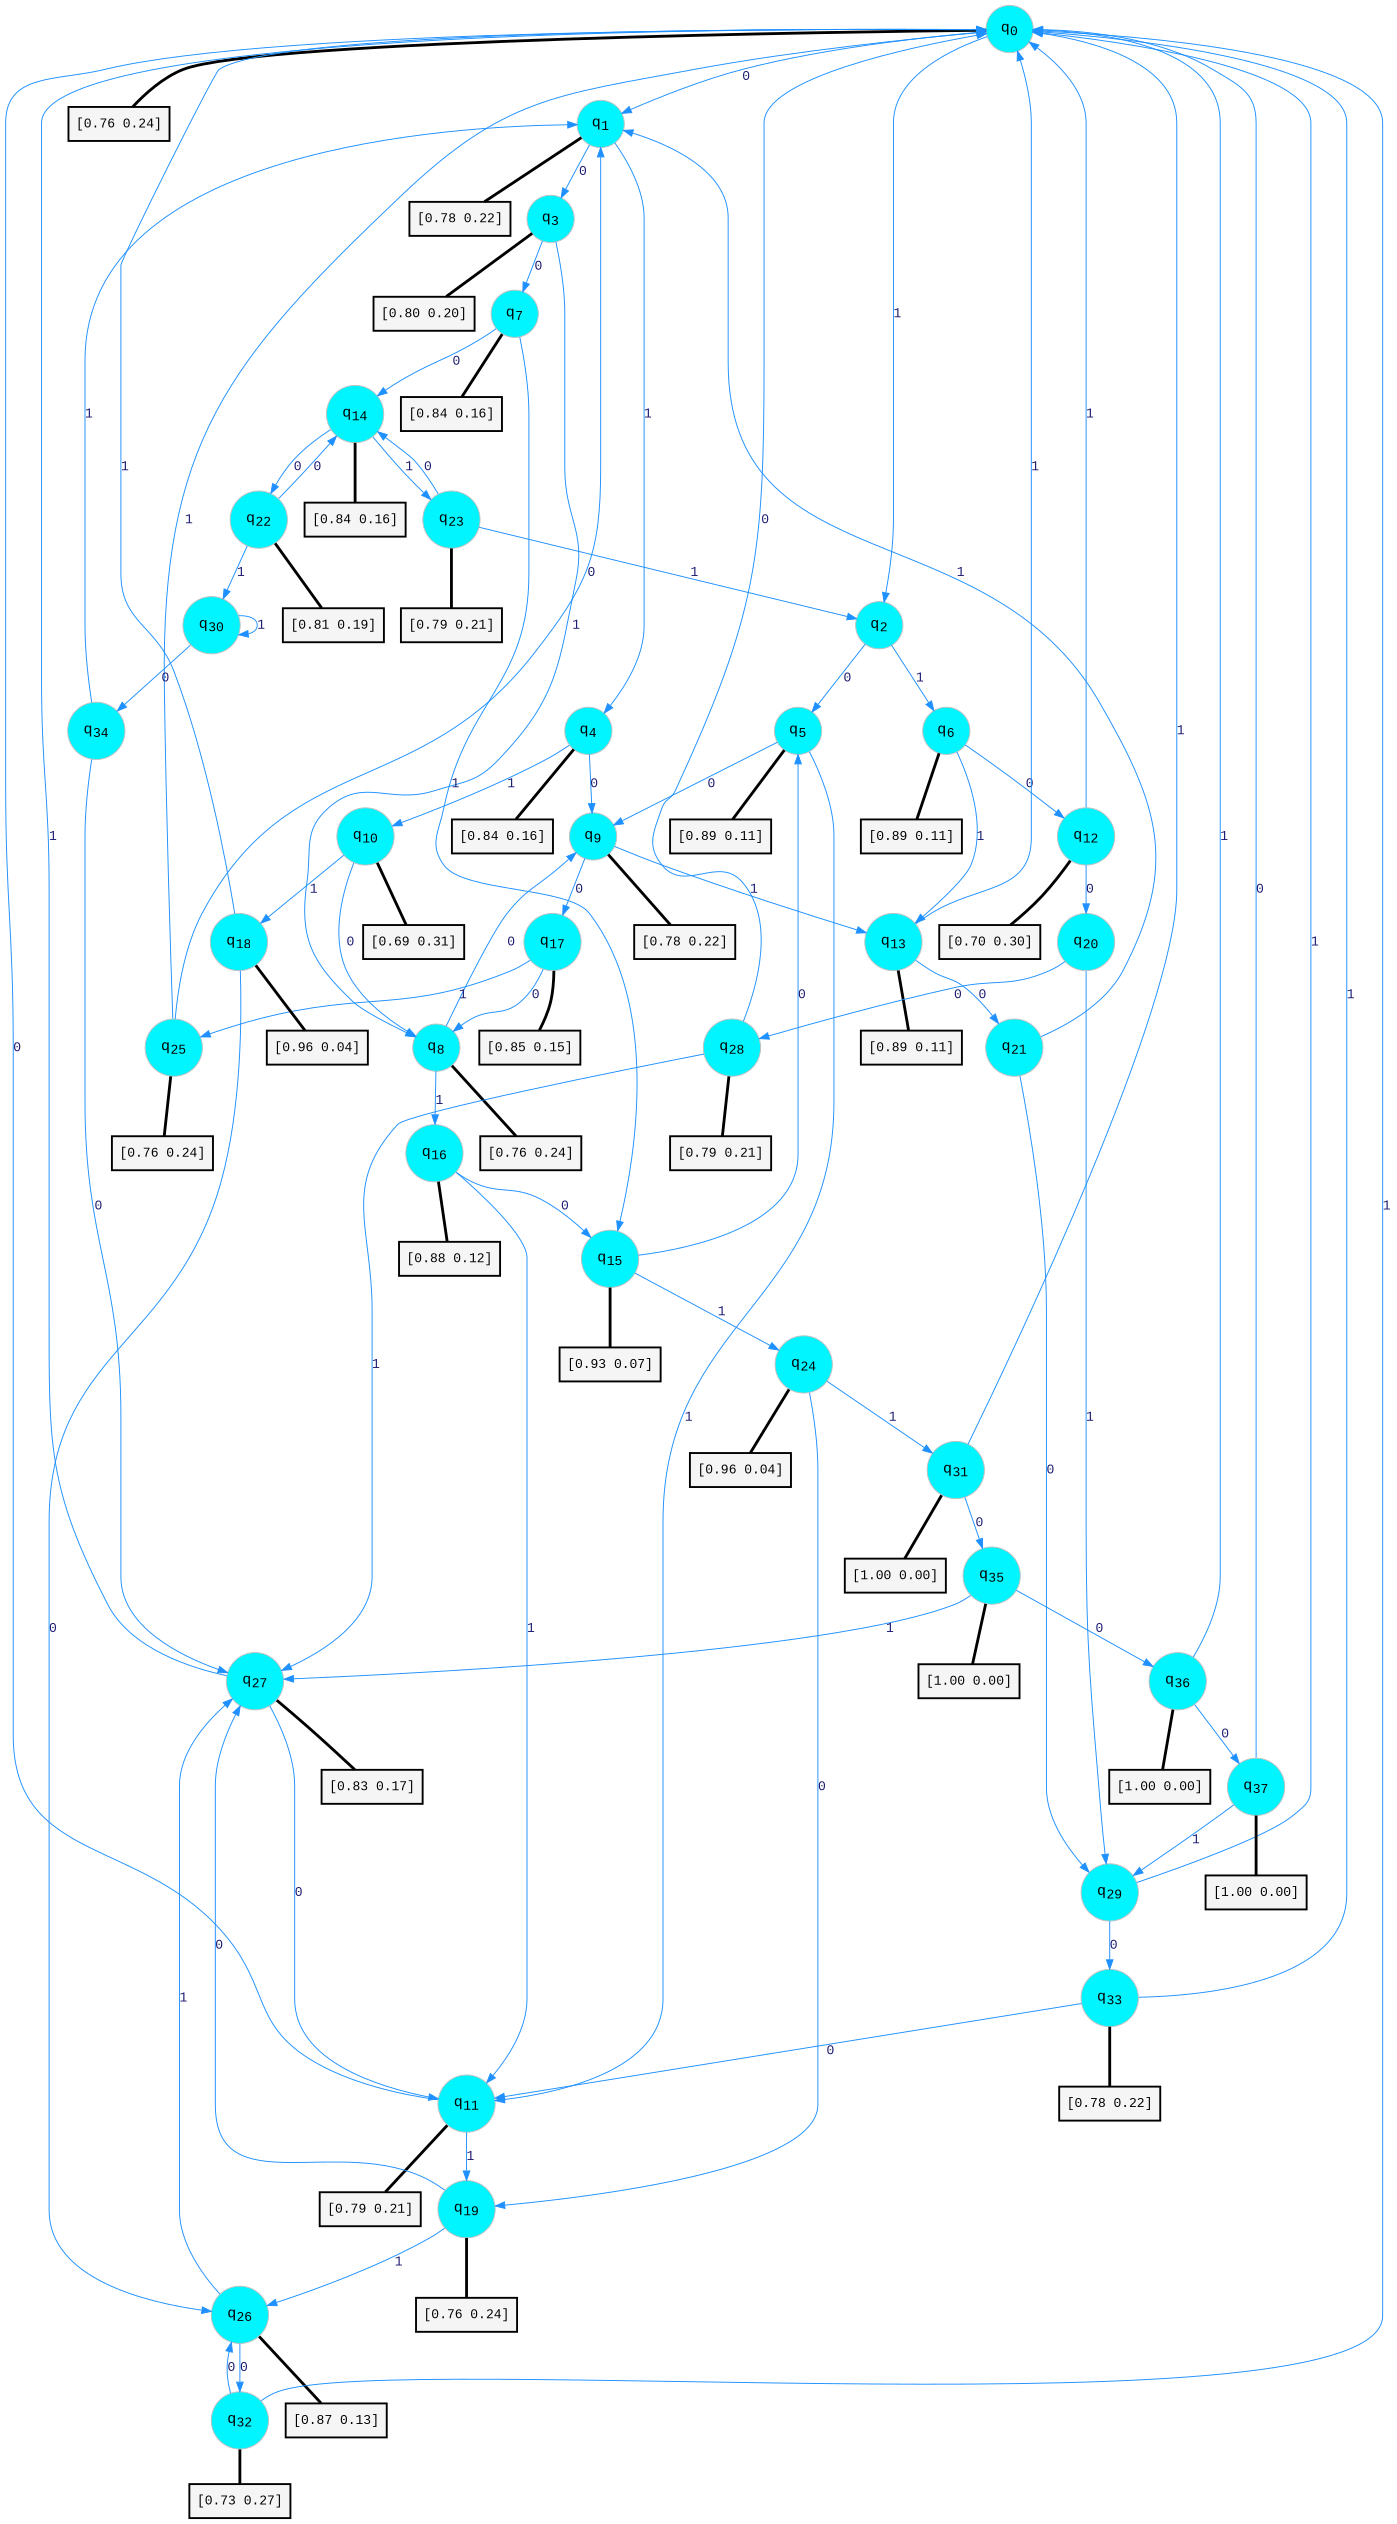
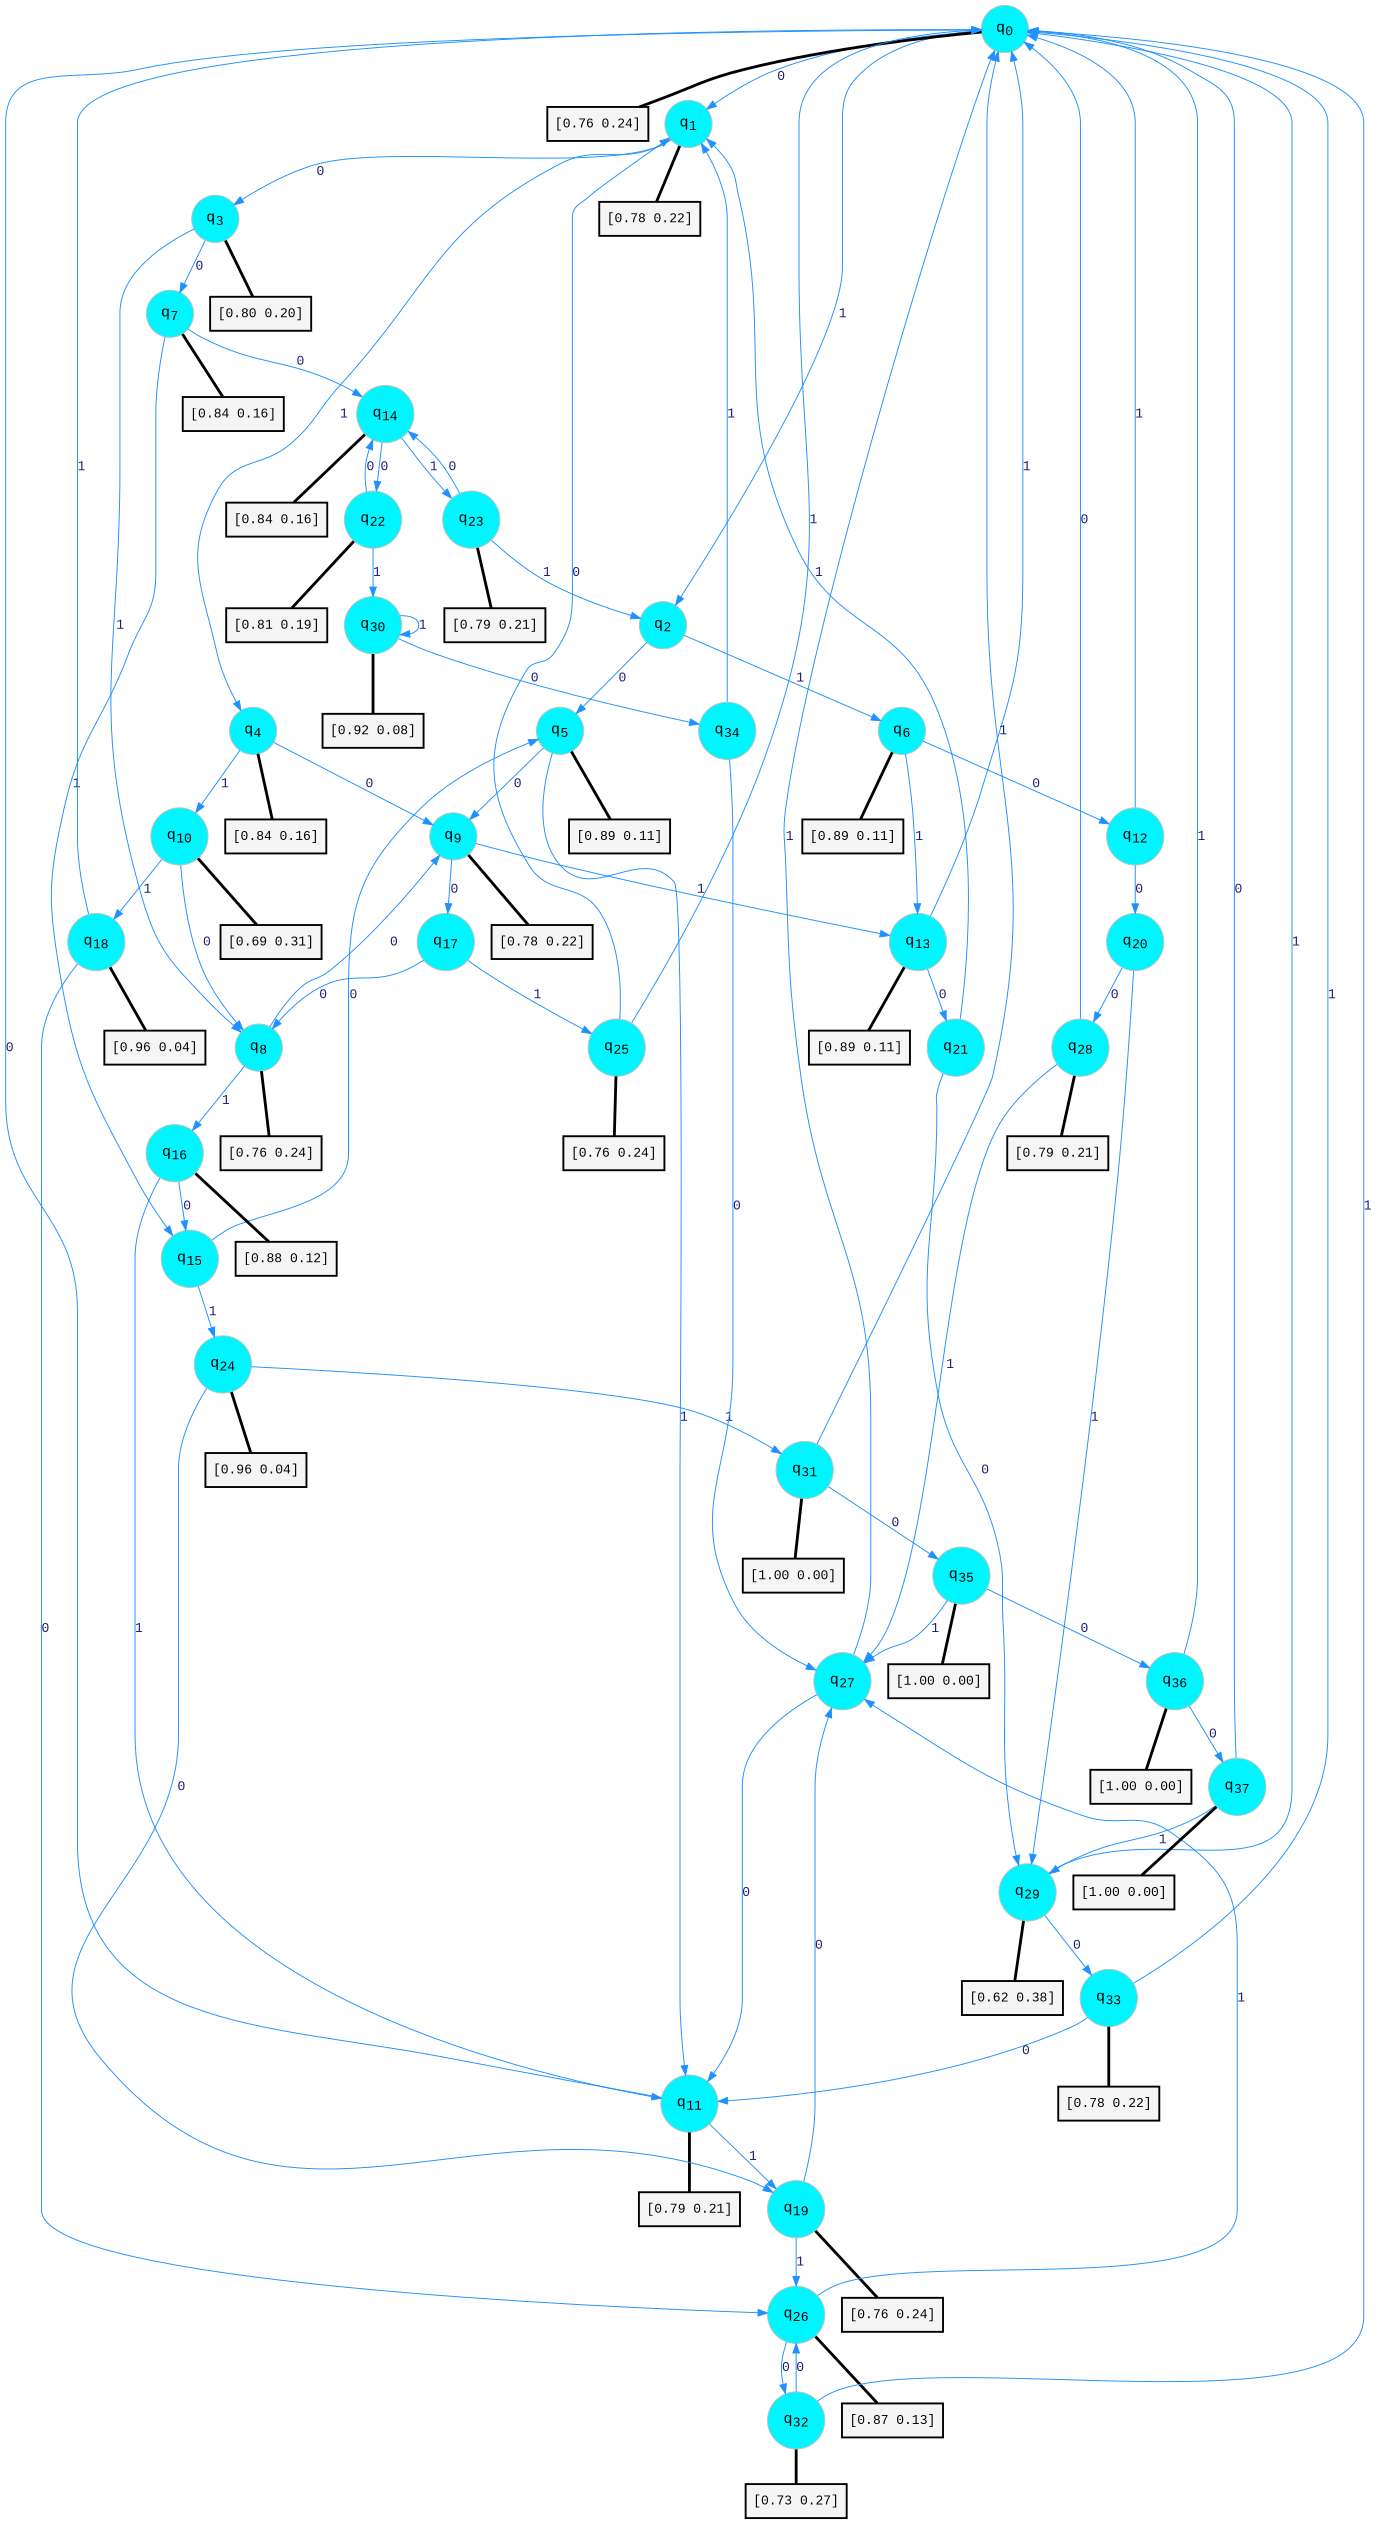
node "[0.92 0.08]": added
node "[0.70 0.30]": removed
node "[0.85 0.15]": removed
node "[0.93 0.07]": removed
node "[0.83 0.17]": removed
node "[0.62 0.38]": added
